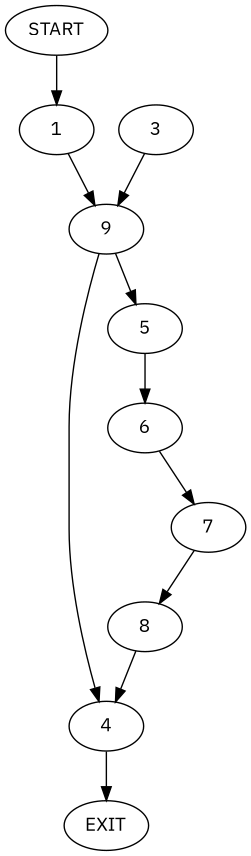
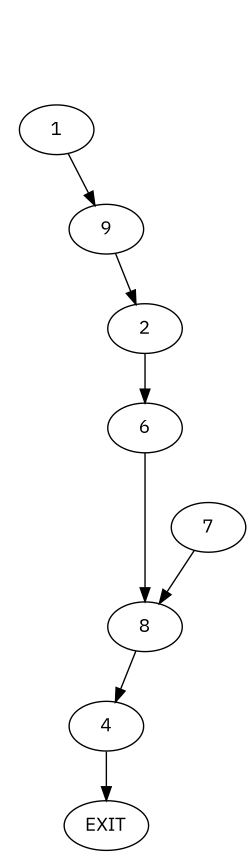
node "START": removed
node "3": removed
node "5": label "5" -> "2"
edge "9" -> "4": removed
edge "6" -> "7": now "6" -> "8"
